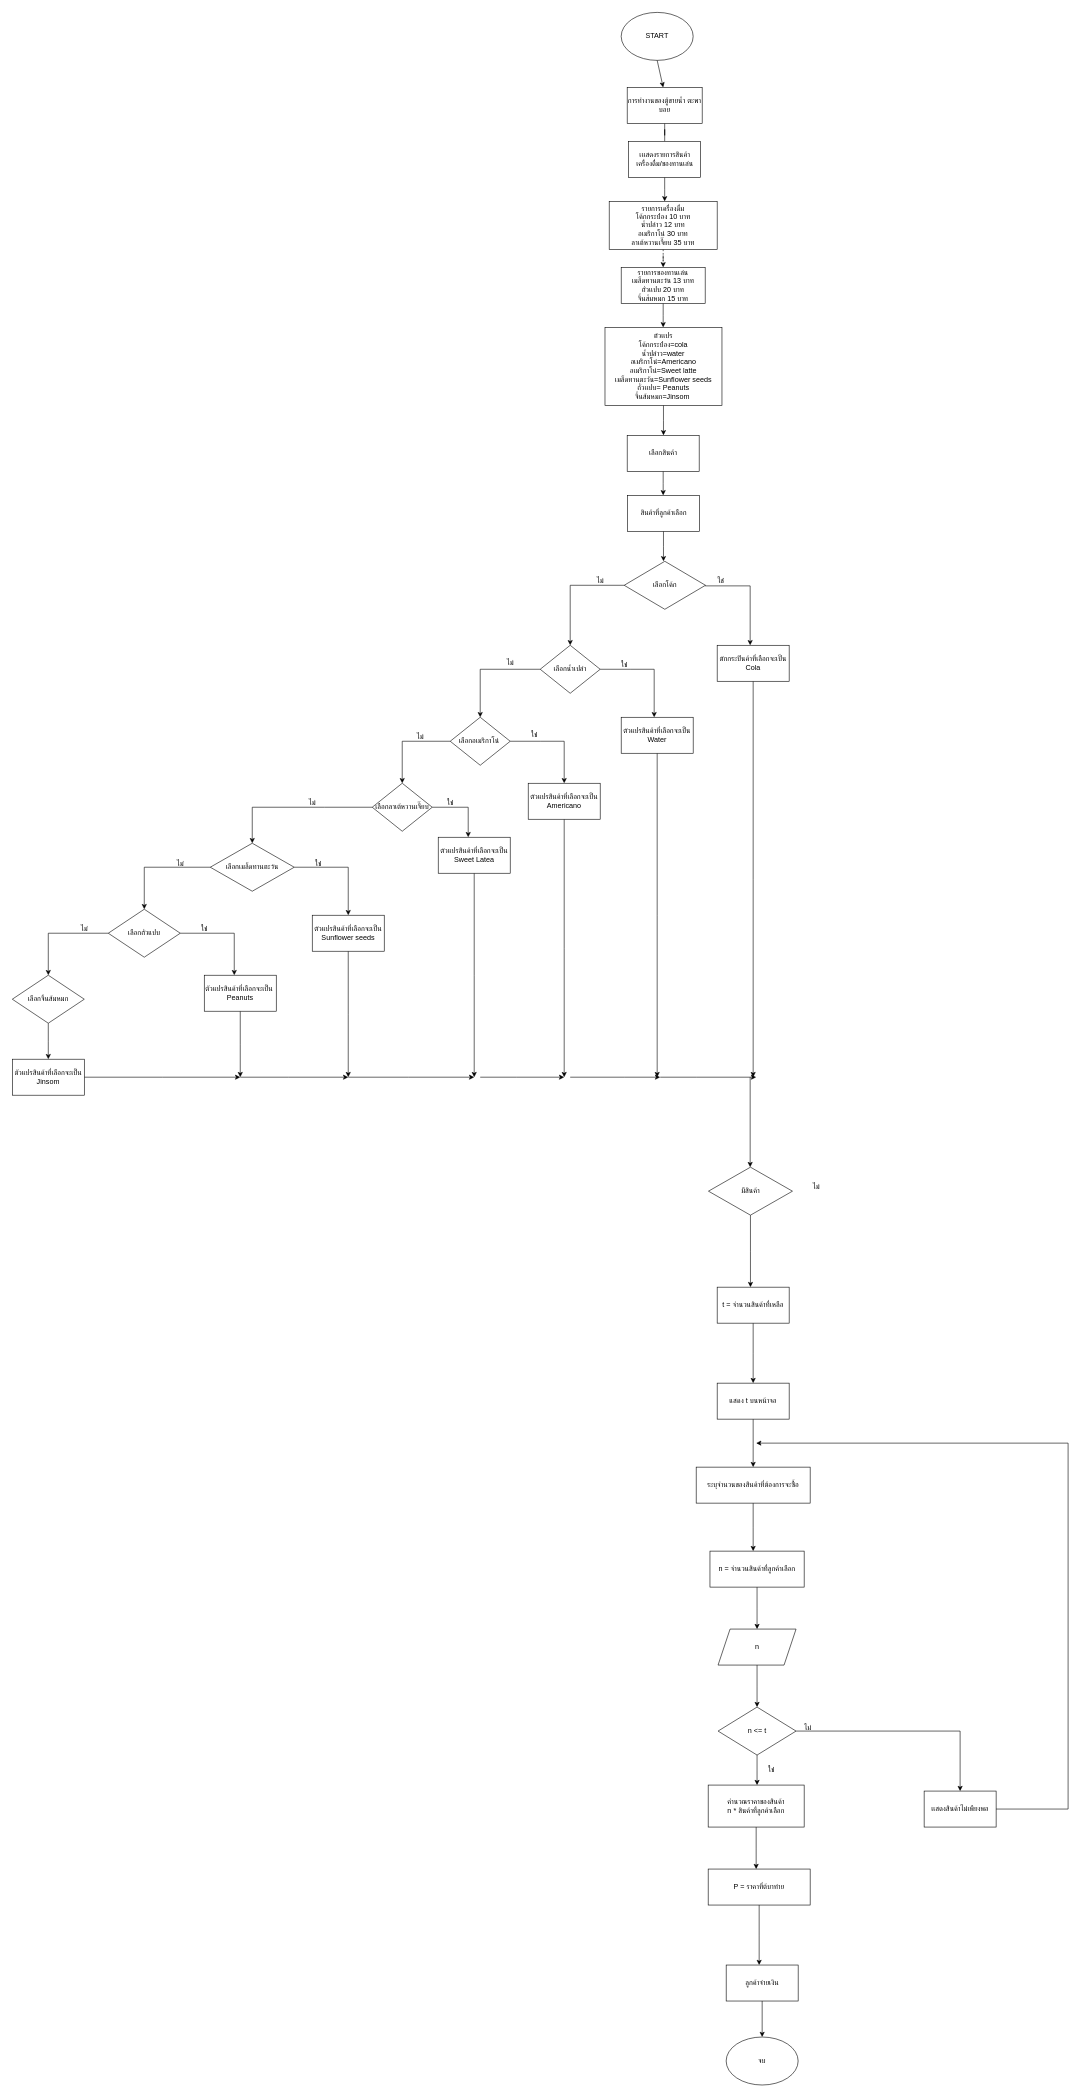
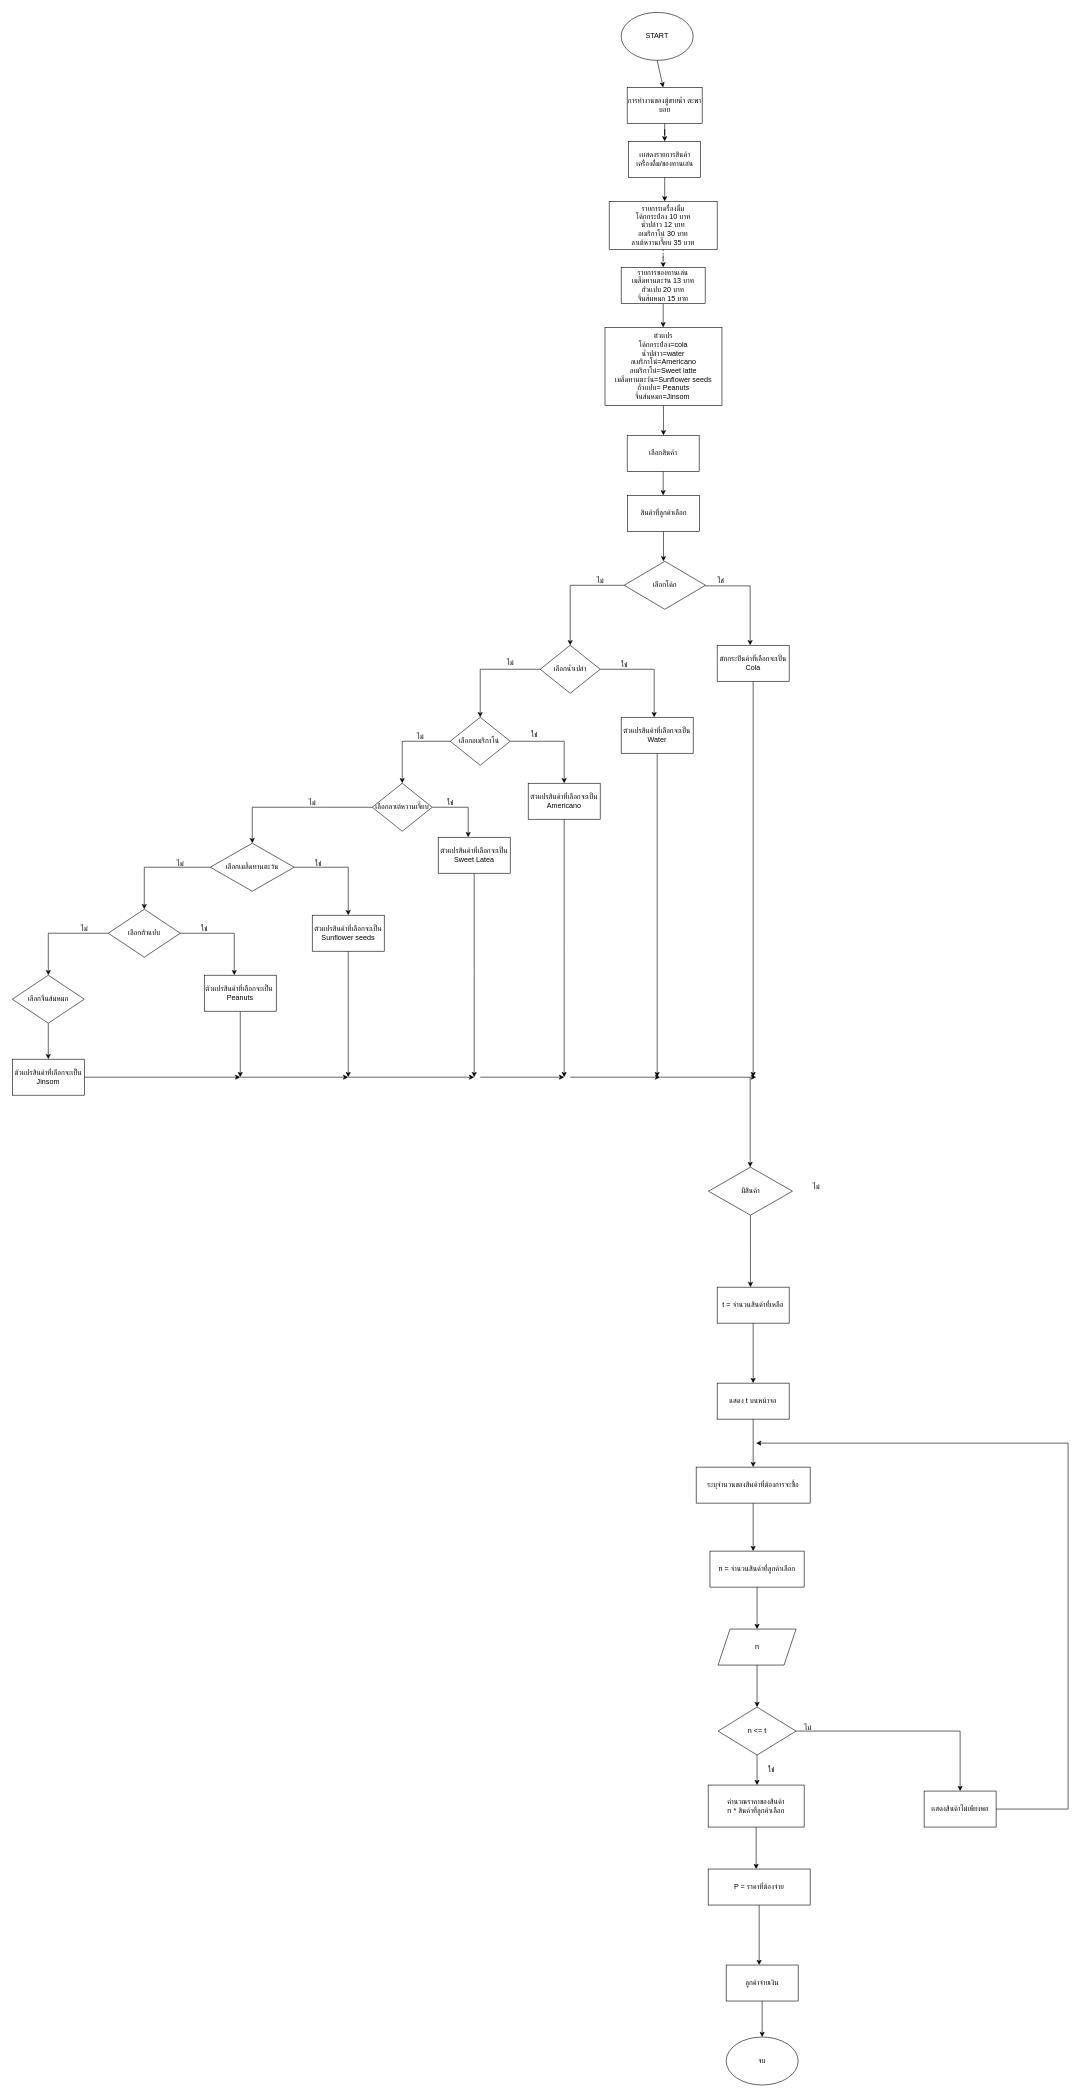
edge "การทำงานของตู้ขายน้ำ ตะพาบอย" -- "เเเสดงรายการสินค้า เครื่องดื่ม/ของทานเล่น": arrowhead none -> classic
node "P = ราคาที่ต้บาท่าย": label "P = ราคาที่ต้บาท่าย" -> "P = ราคาที่ต้องจ่าย"
